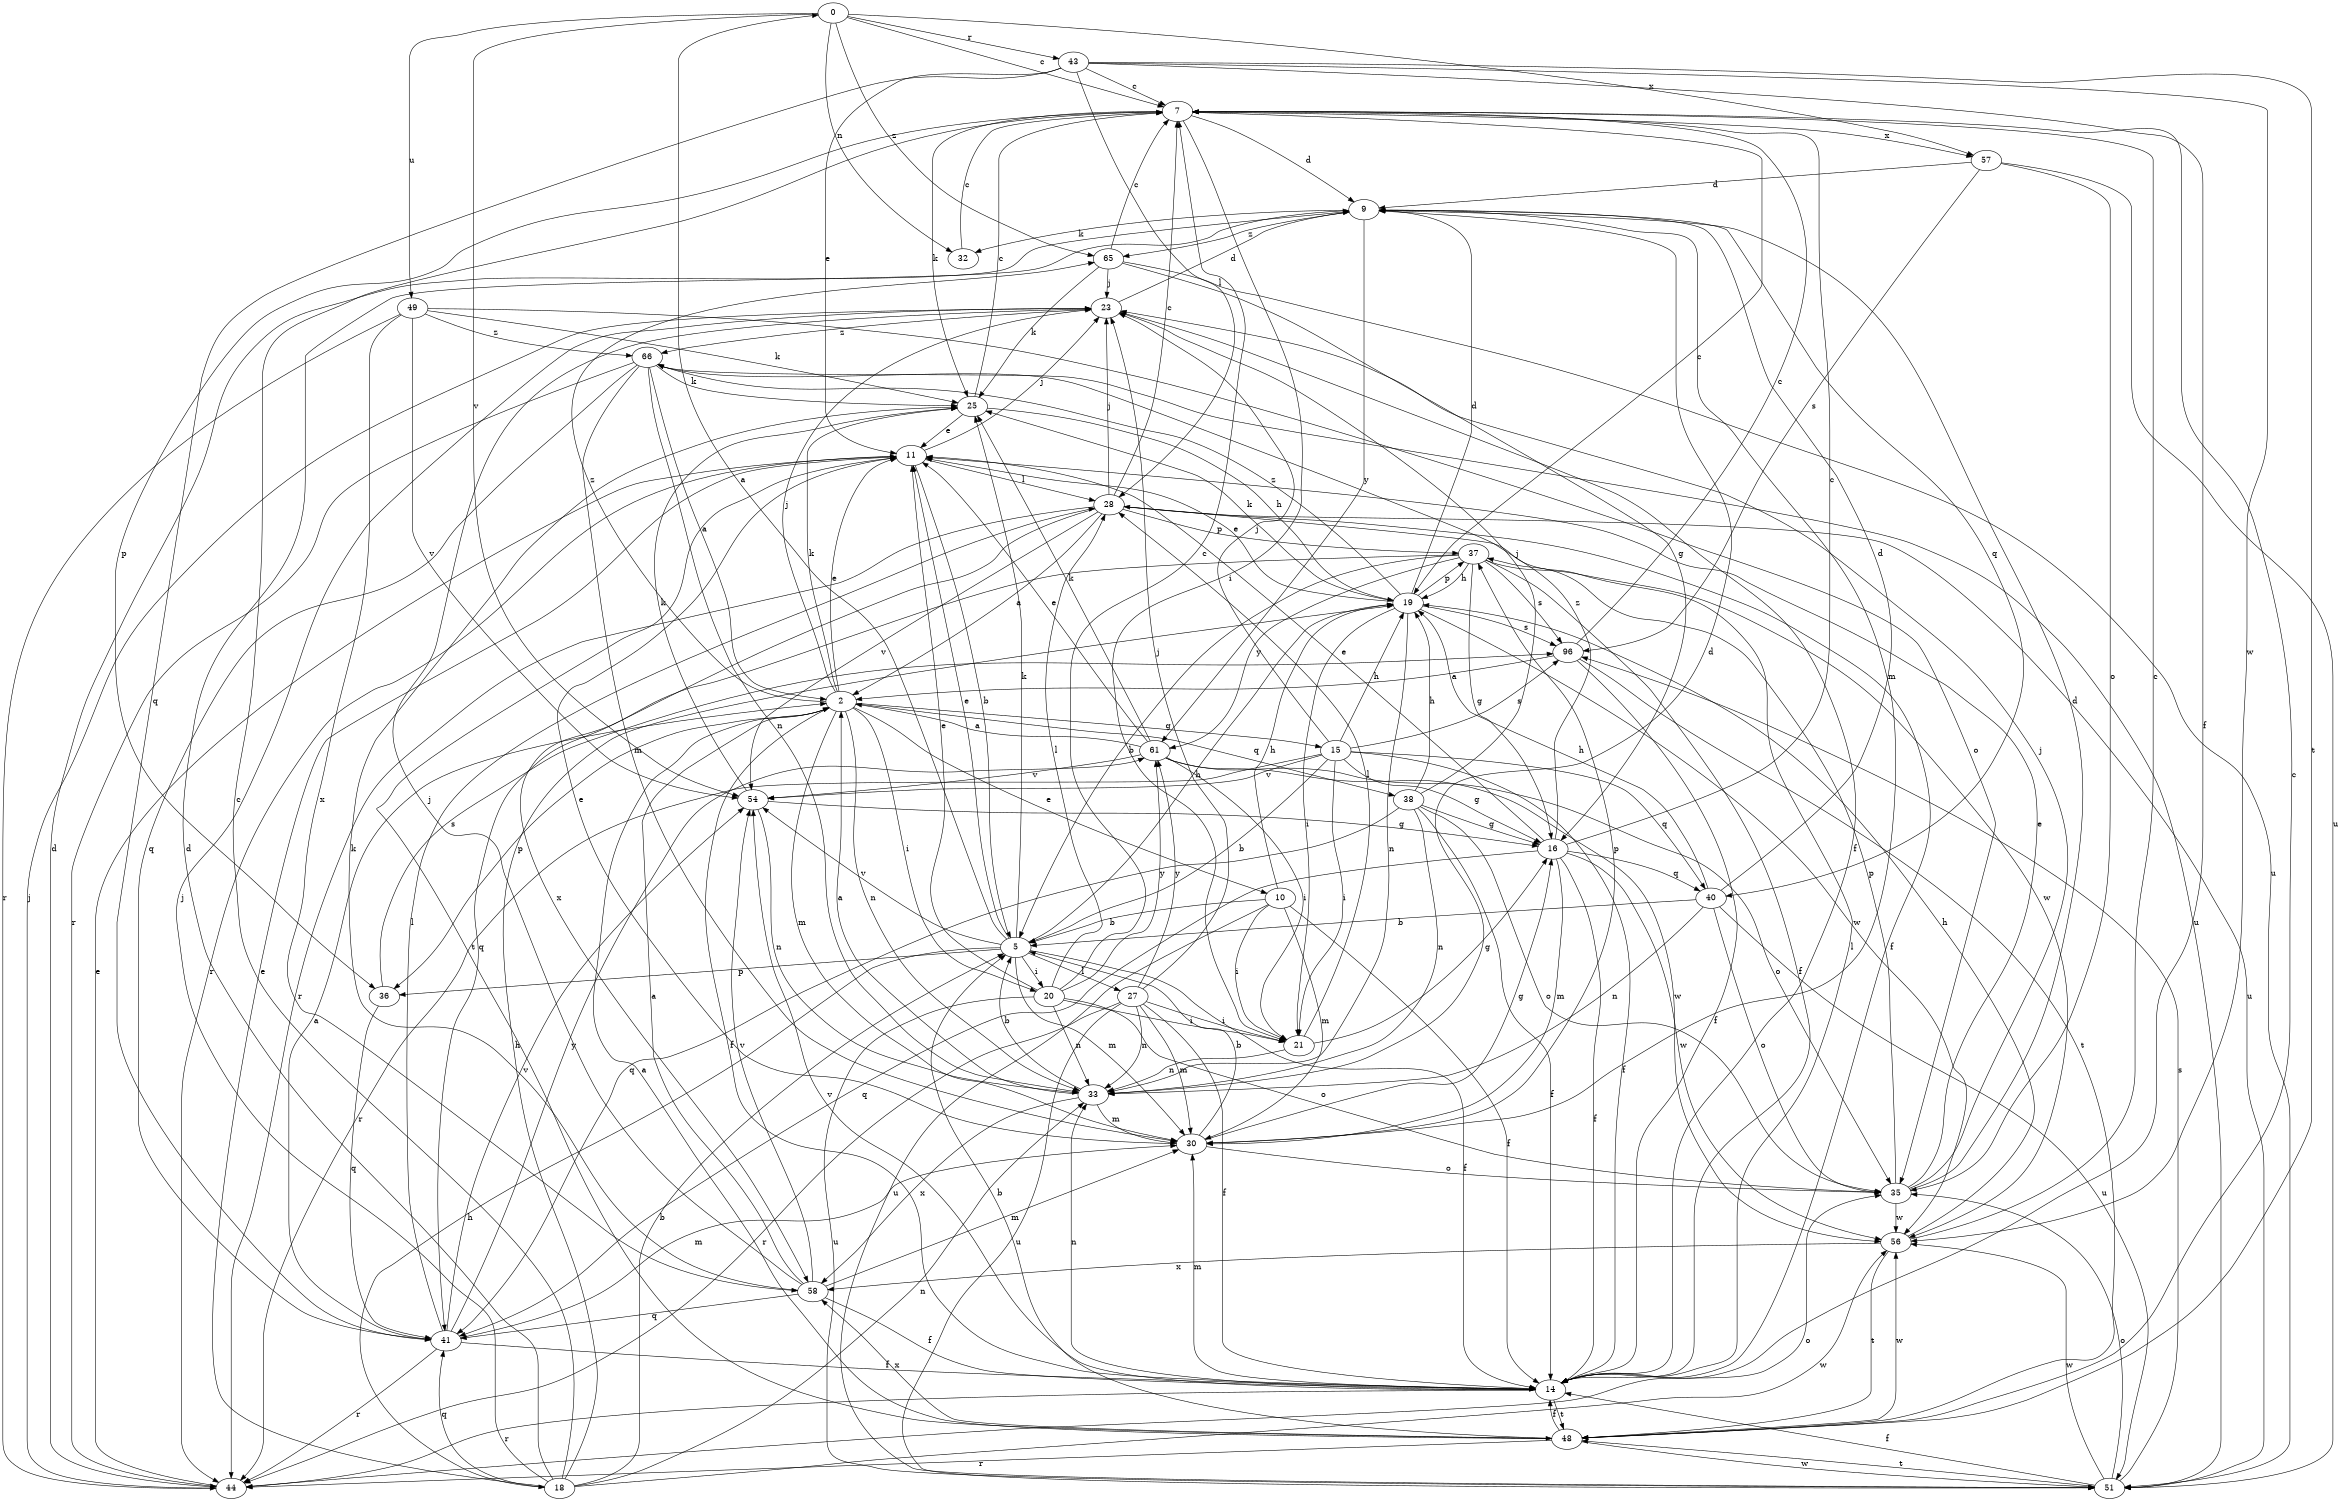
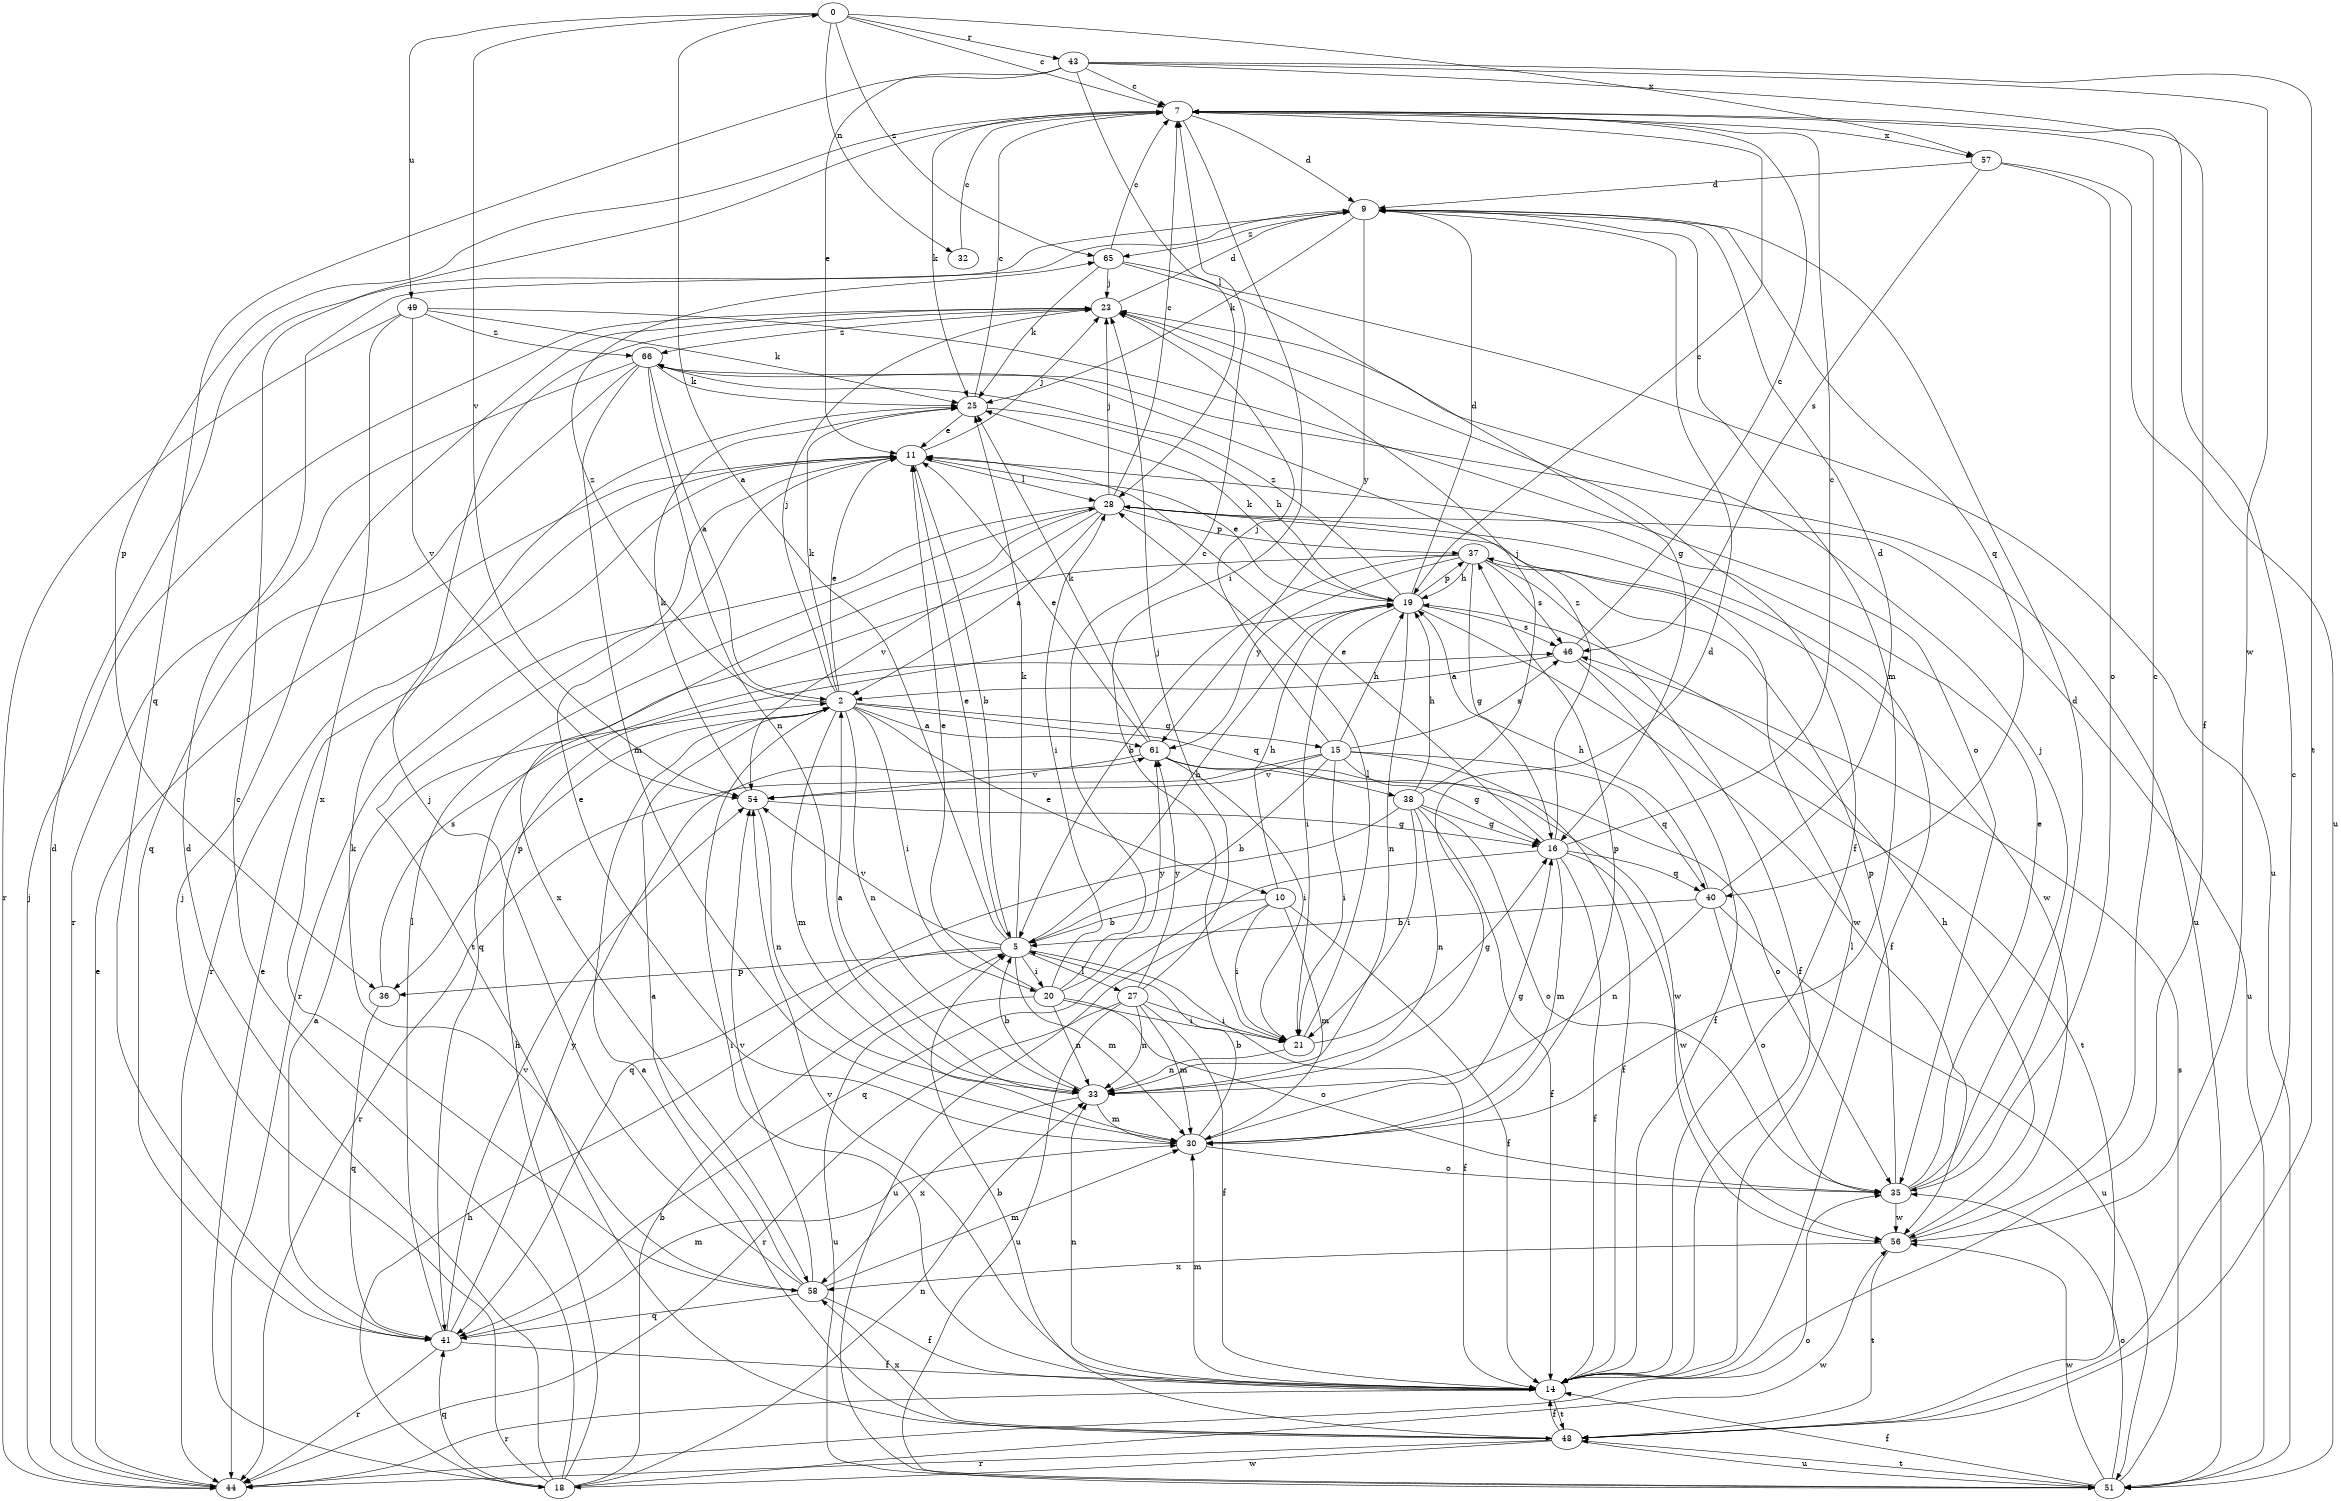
edge "9" -> "32": now "9" -> "25"
node "96": label "96" -> "46"
edge "61" -> "2": reversed
edge "20" -> "28": label "l" -> "i"
edge "38" -> "21": added, label "i"
edge "2" -> "14": label "f" -> "i"
edge "48" -> "56": now "48" -> "18"
edge "48" -> "51": label "w" -> "u"
